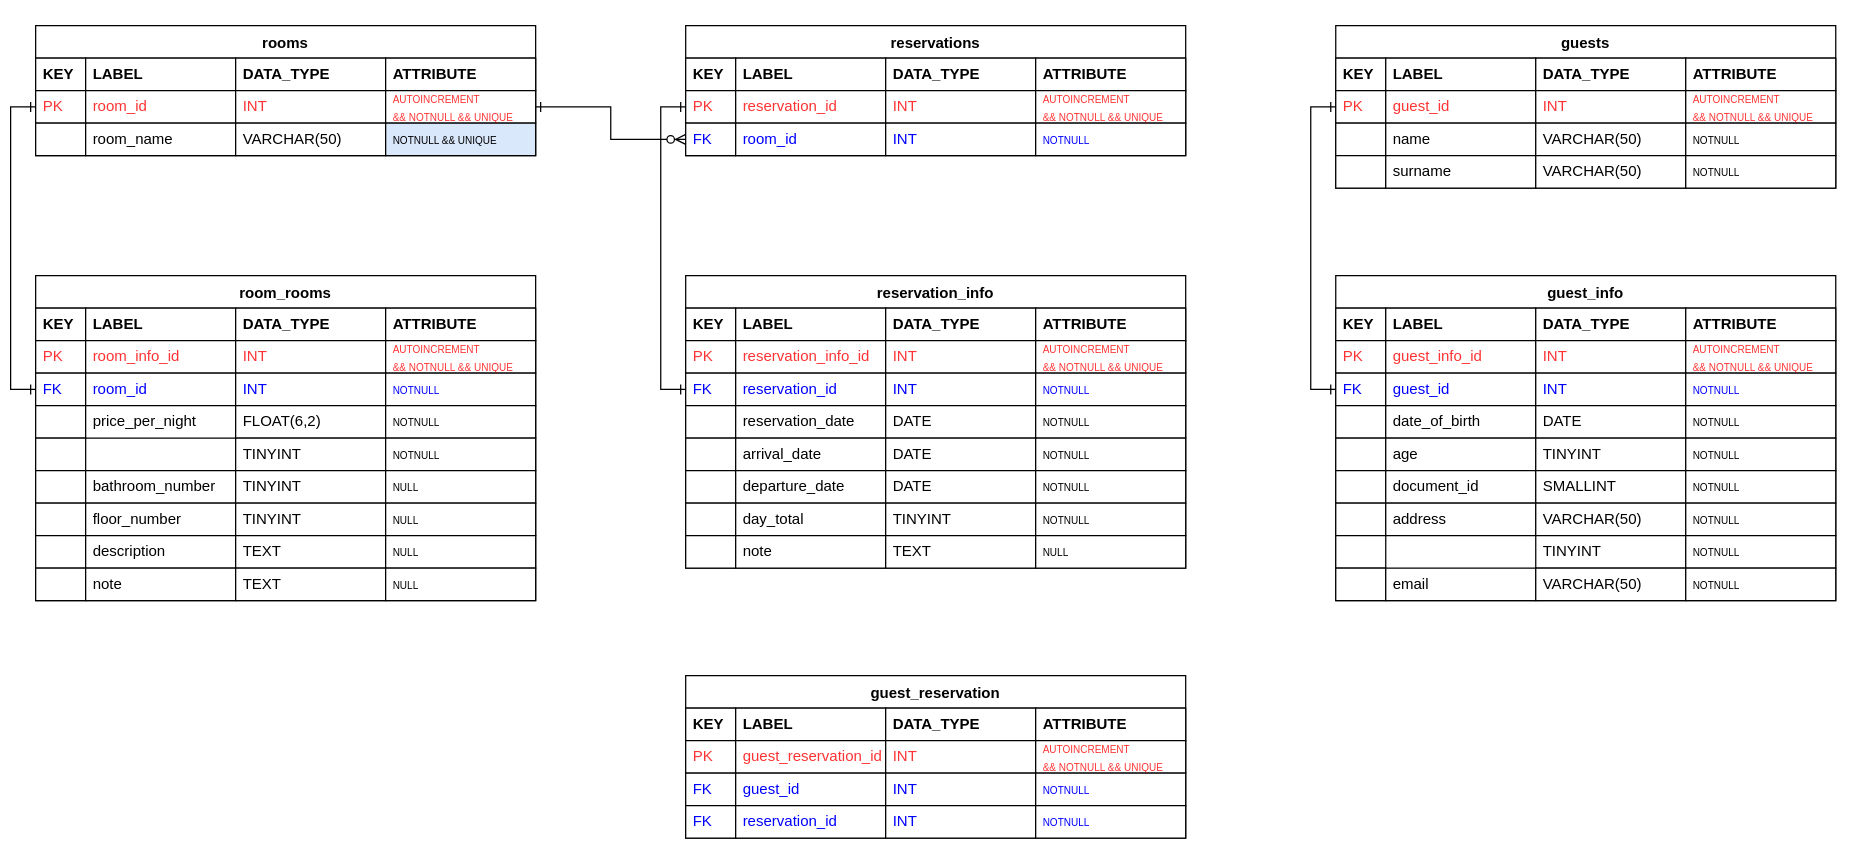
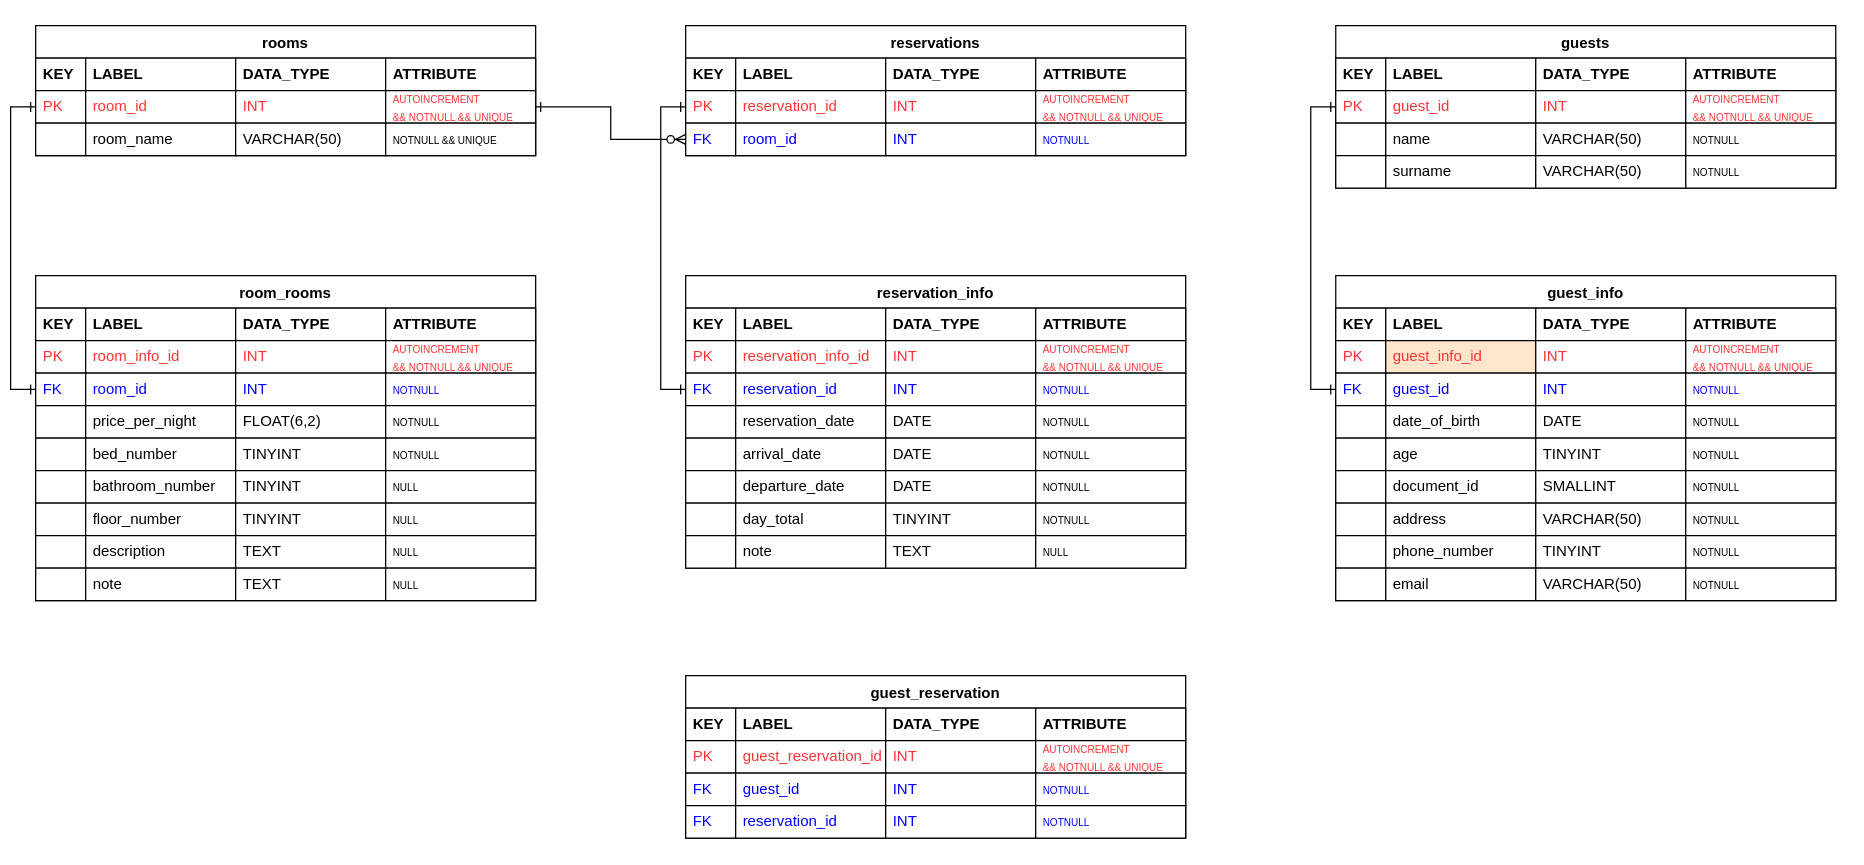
node "NOTNULL && UNIQUE": fillcolor #dae8fc -> #ffffff
node "guest_info_id": fillcolor #ffffff -> #ffe6cc
node "bed_number": added
node "phone_number": added
